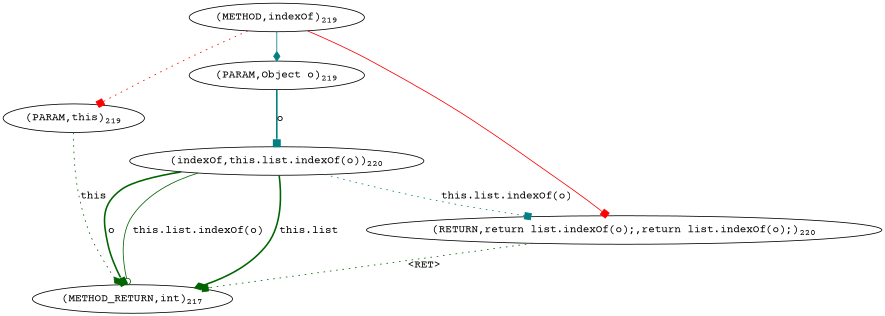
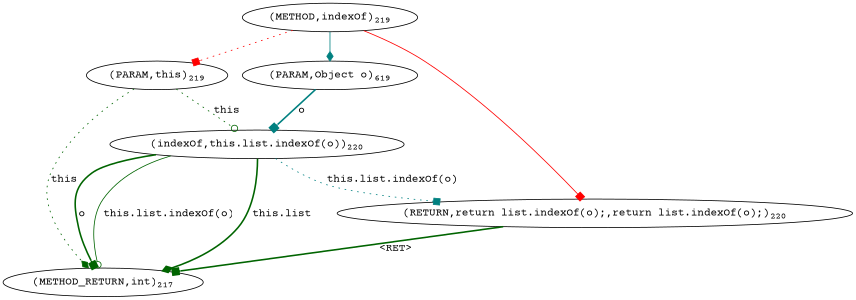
node "(PARAM,Object o)": text "219" -> "619"
edge "(PARAM,this)" -> "(indexOf,this.list.indexOf(o))": added, label "this"
edge "(RETURN,return list.indexOf(o);,return list.indexOf(o);)" -> "(METHOD_RETURN,int)": style dotted -> bold
